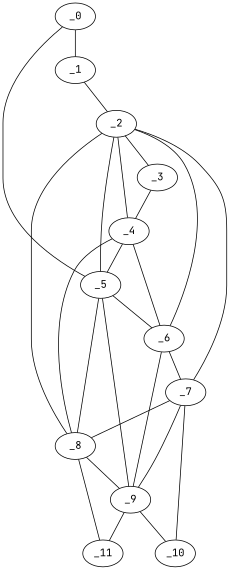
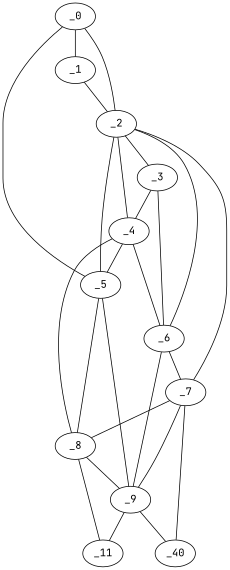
edge "_2" -- "_8": now "_2" -- "_0"
edge "_5" -- "_6": now "_3" -- "_6"
node "_10": label "_10" -> "_40"
